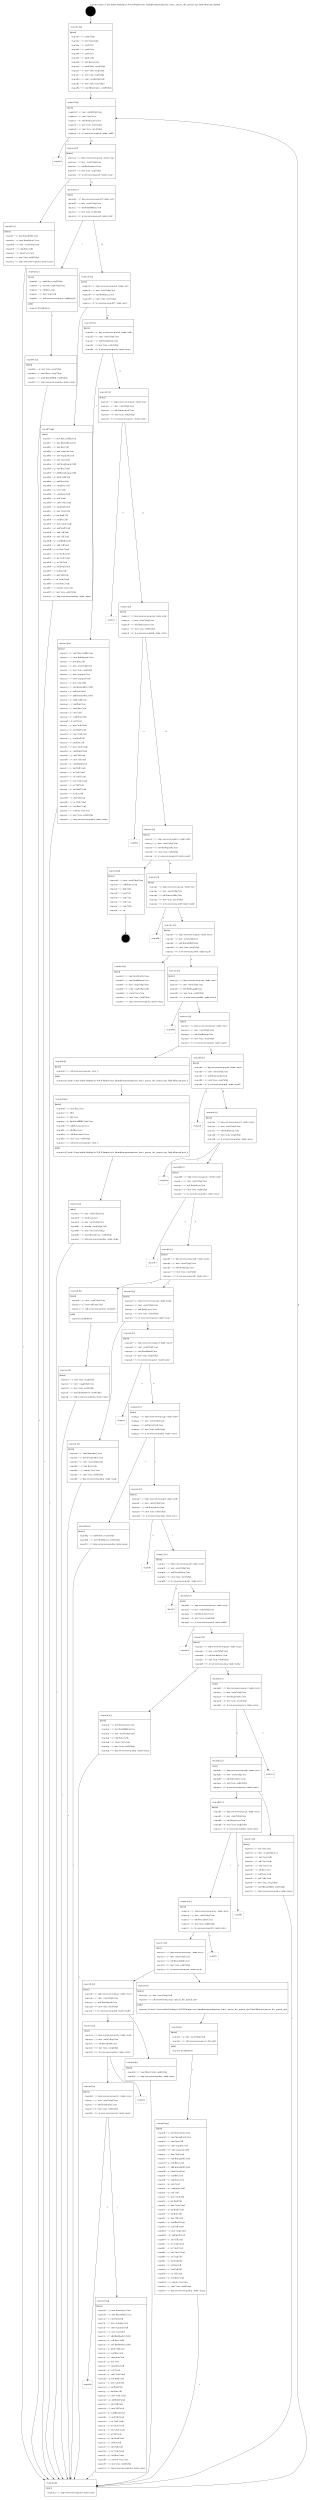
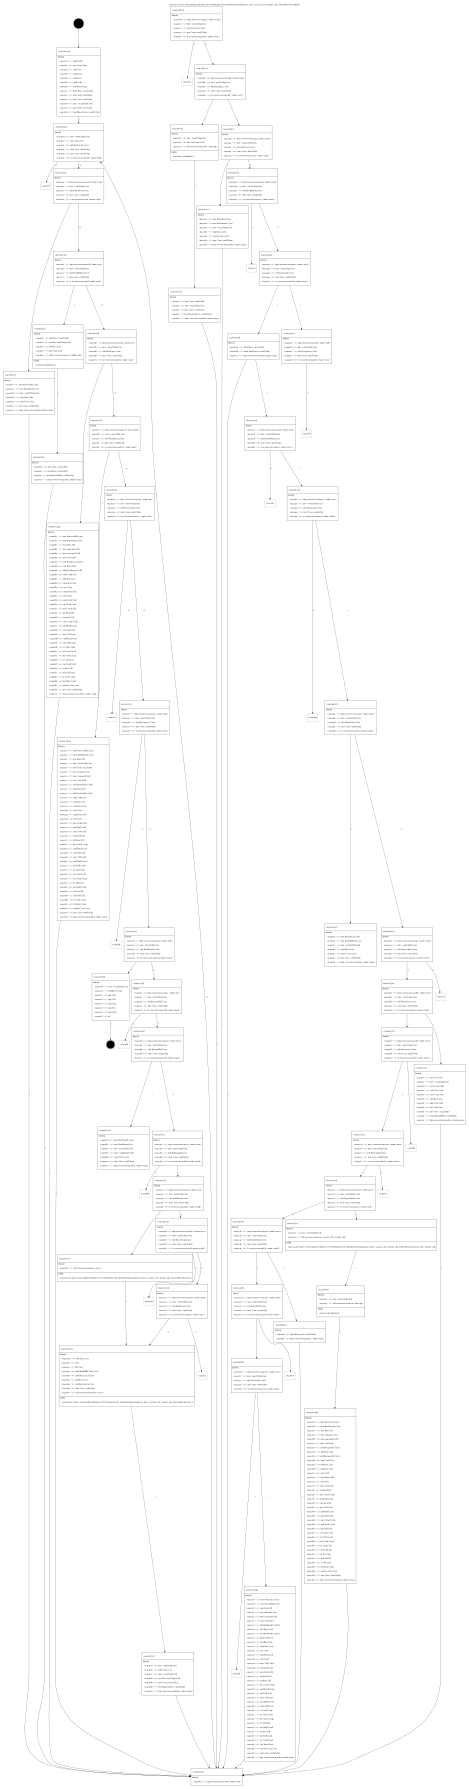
edge "0x4013c4 [25]" -> "0x4013dd [25]": now "0x4013c4 [25]" -> "0x40169d [40]"
edge "0x40145a [25]" -> "0x401473 [25]": now "0x401b64 [19]" -> "0x401473 [25]"
edge "0x401634 [27]" -> "0x401d04 [5]": removed, label "1"
